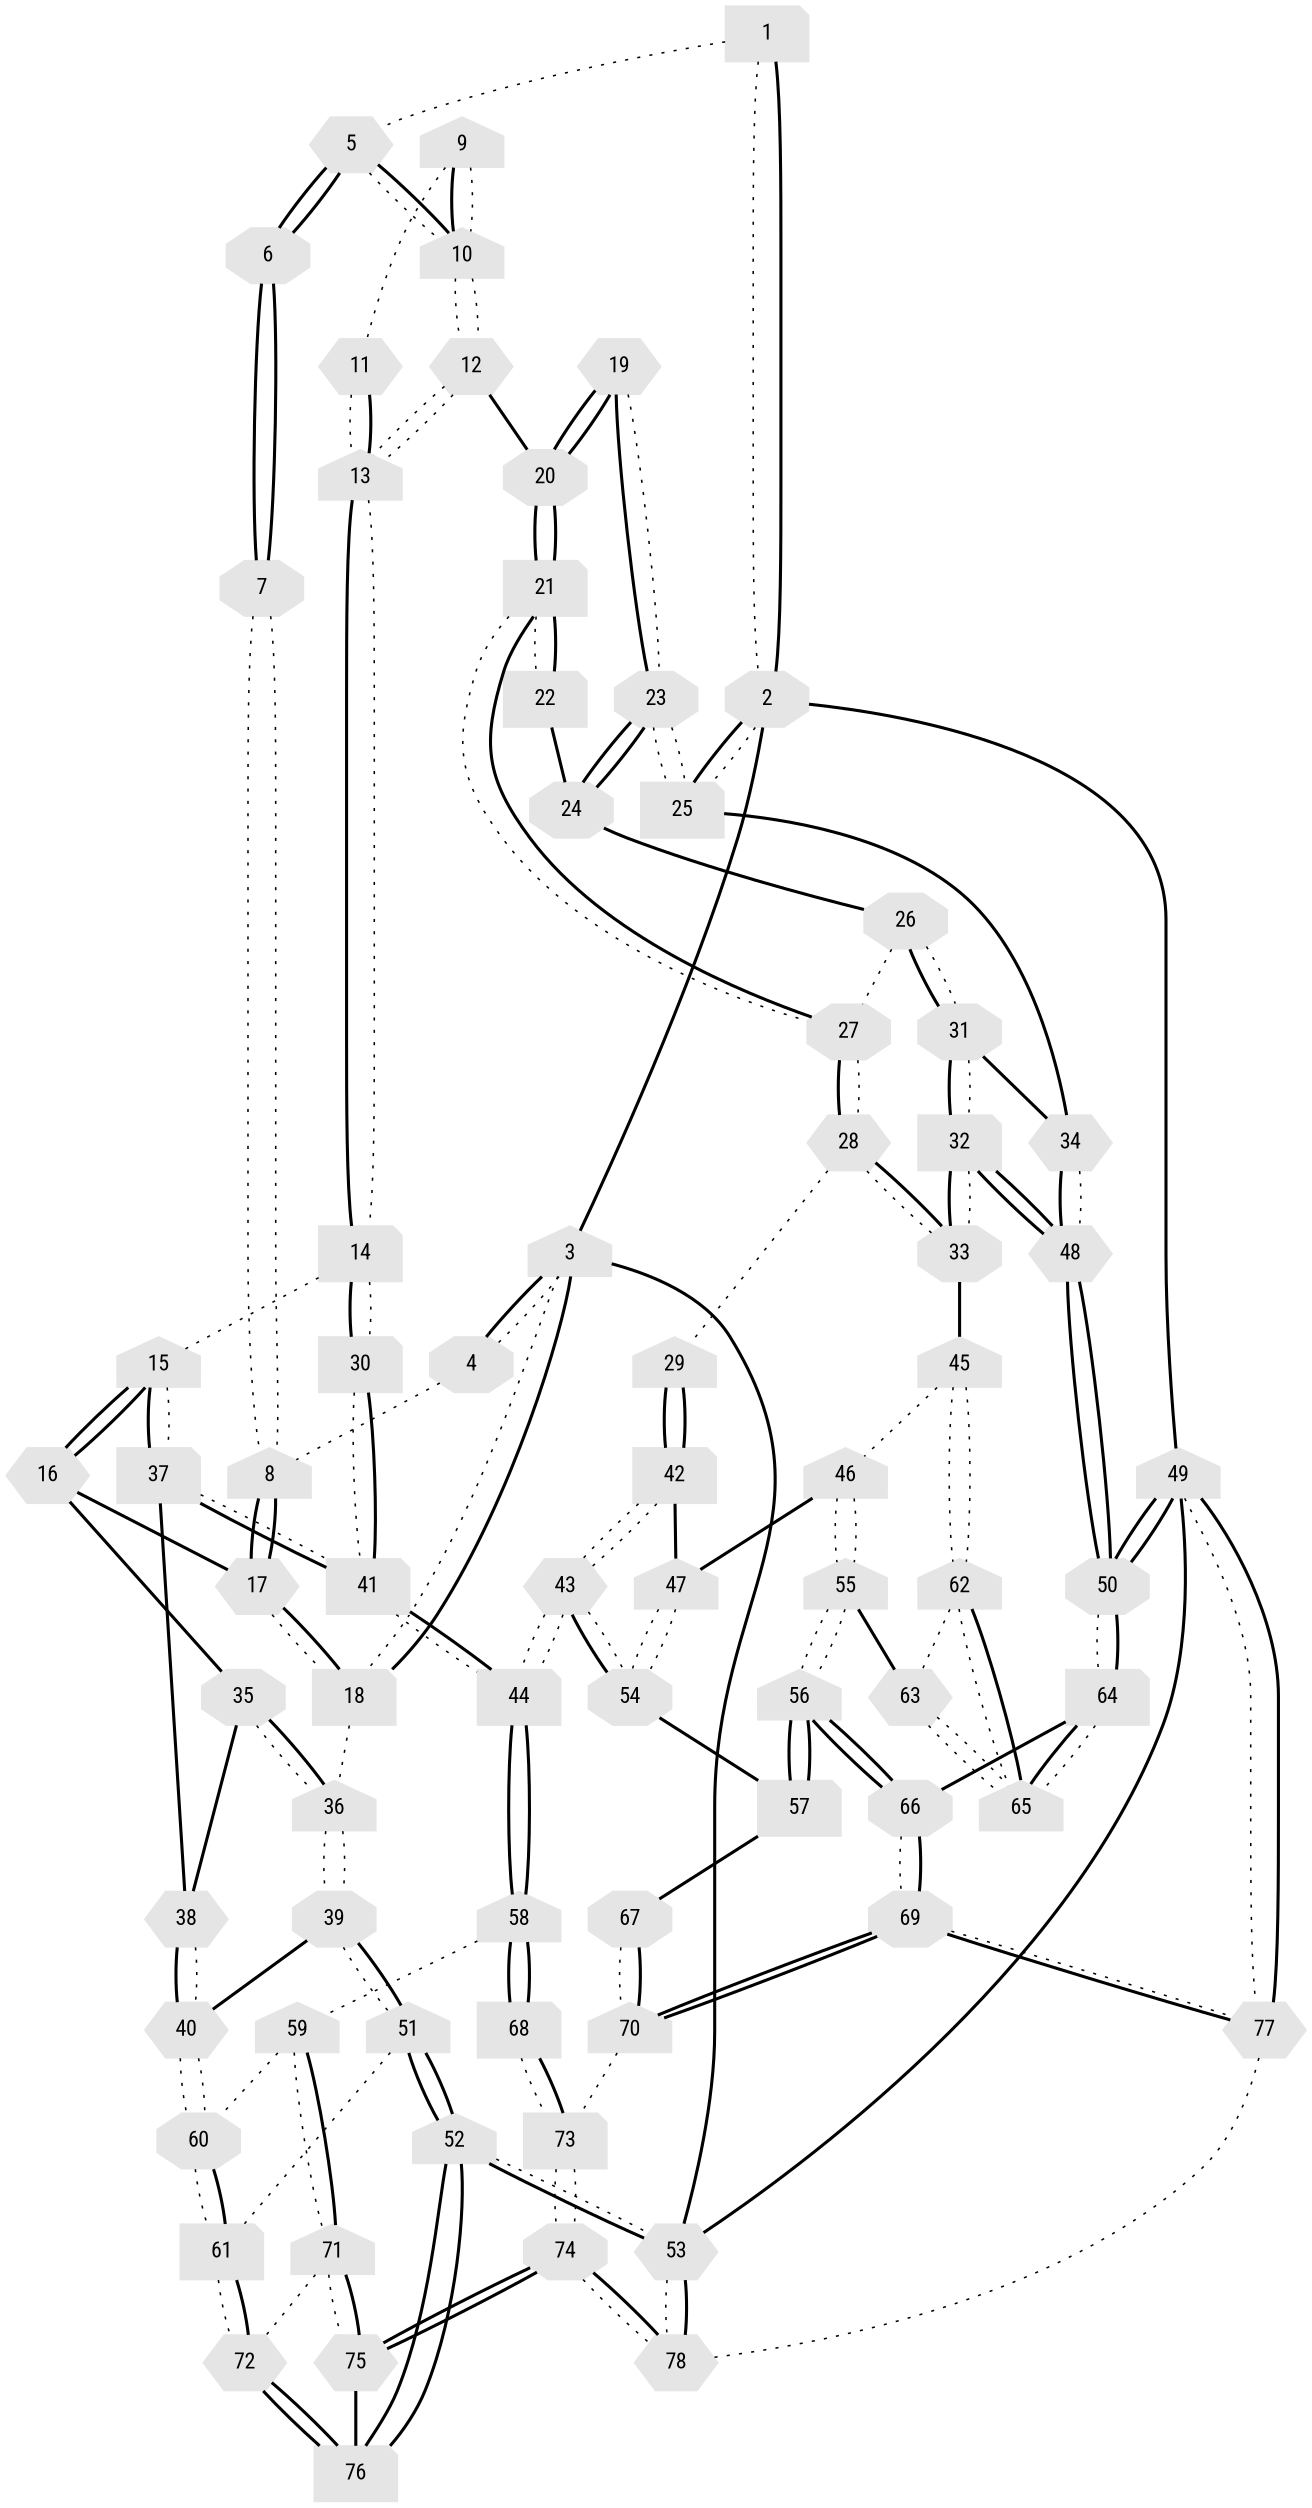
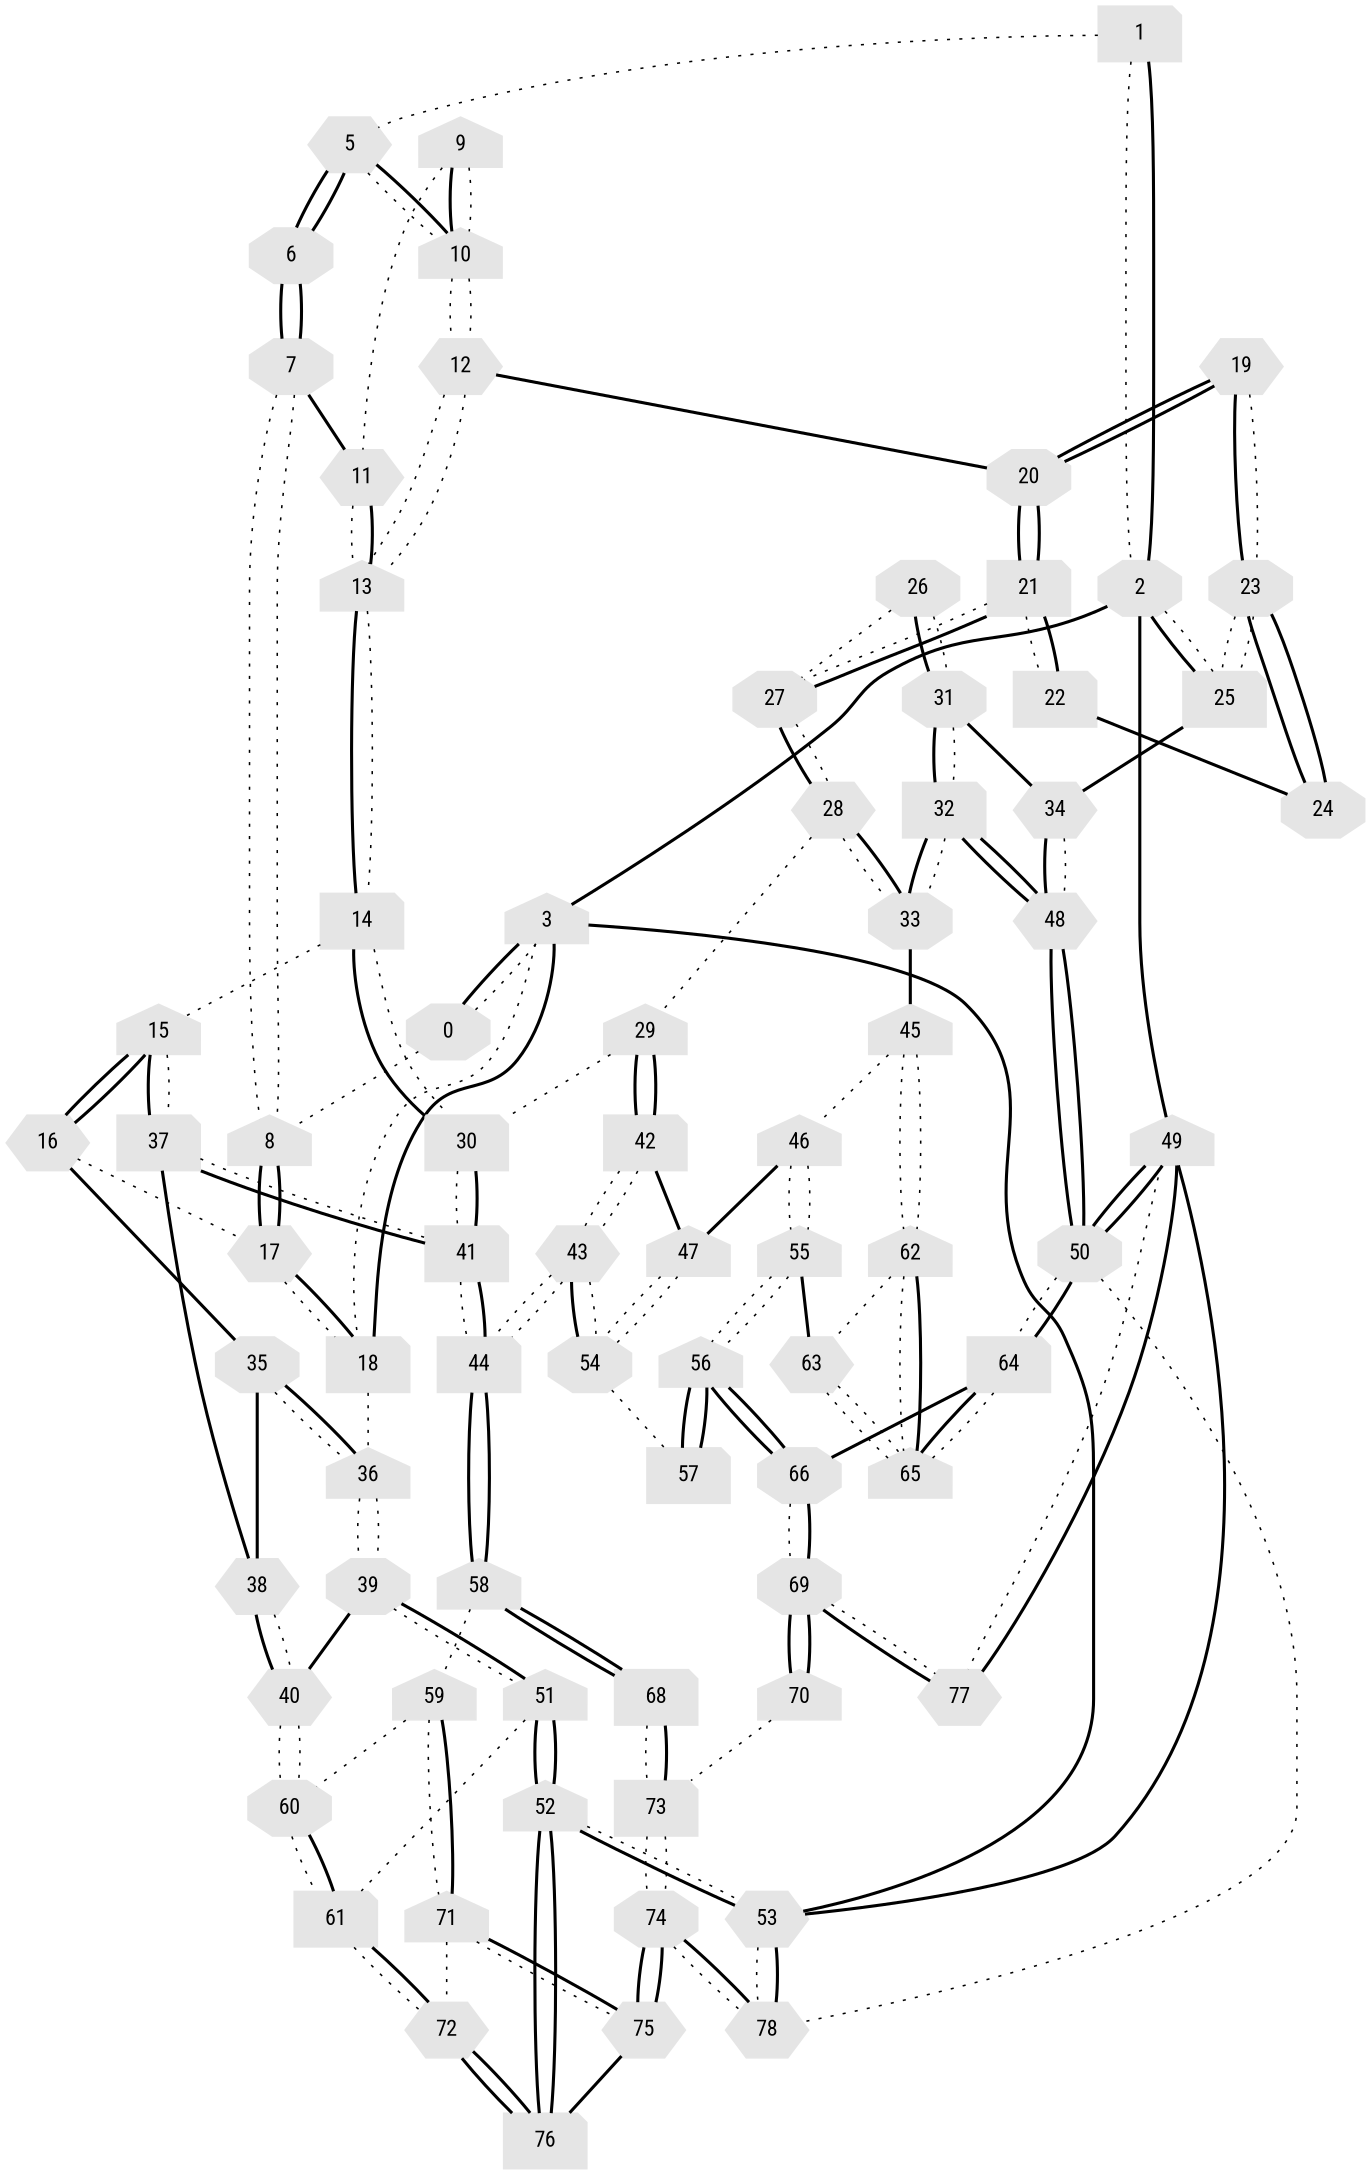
edge "7" -- "11": added
edge "24" -- "26": removed
edge "29" -- "30": added
node "4": label "4" -> "0"
edge "16" -- "17": style bold -> dotted
edge "54" -- "57": style bold -> dotted
node "67": removed
edge "77" -- "78": now "50" -- "78"
